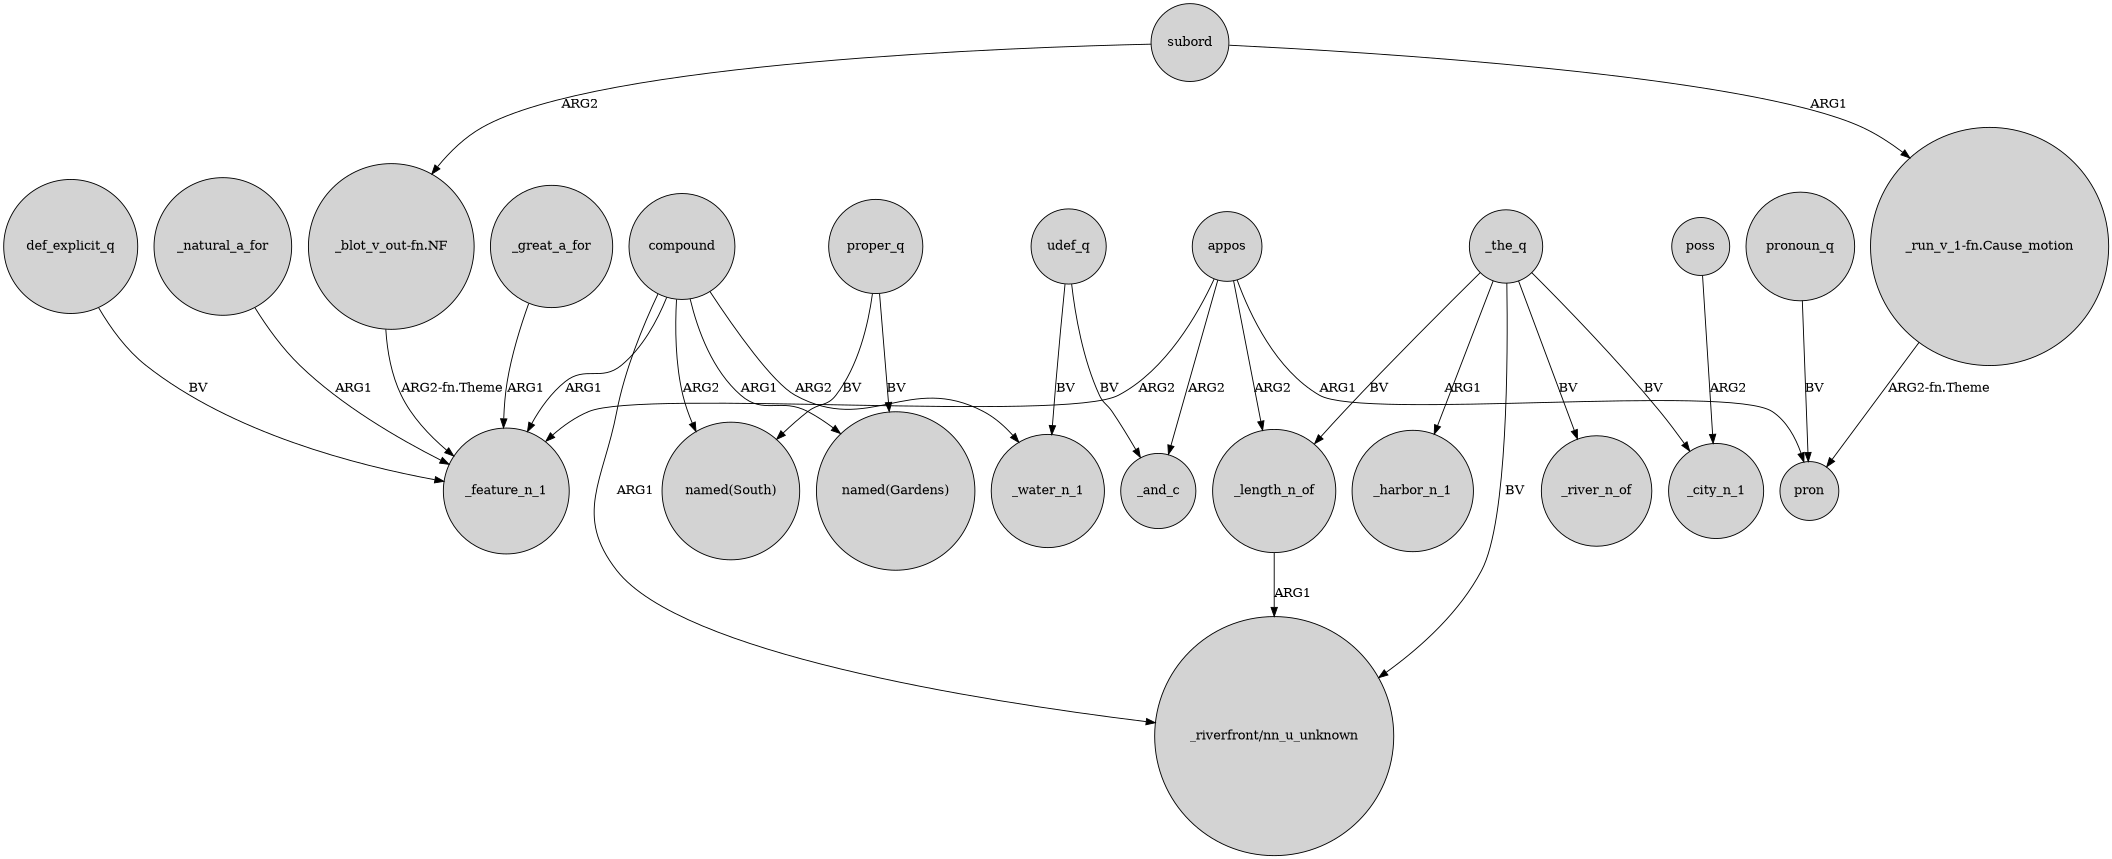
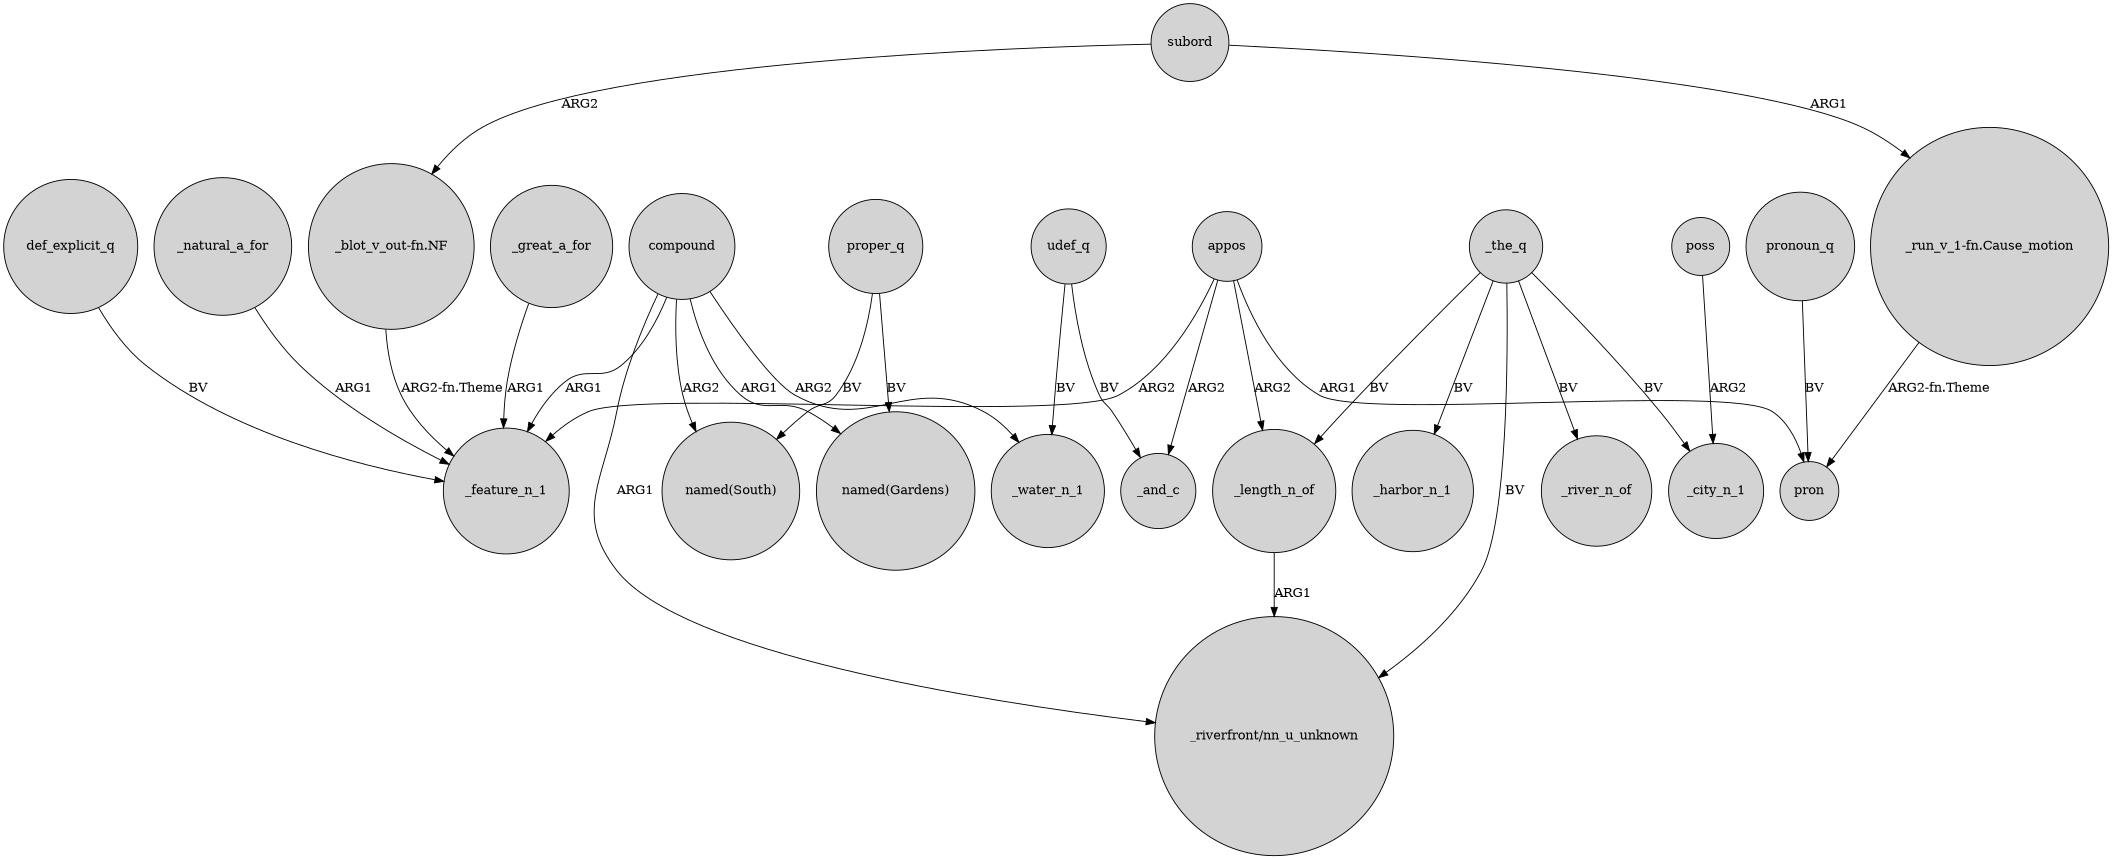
edge "_the_q" -> "_harbor_n_1": label "ARG1" -> "BV"
